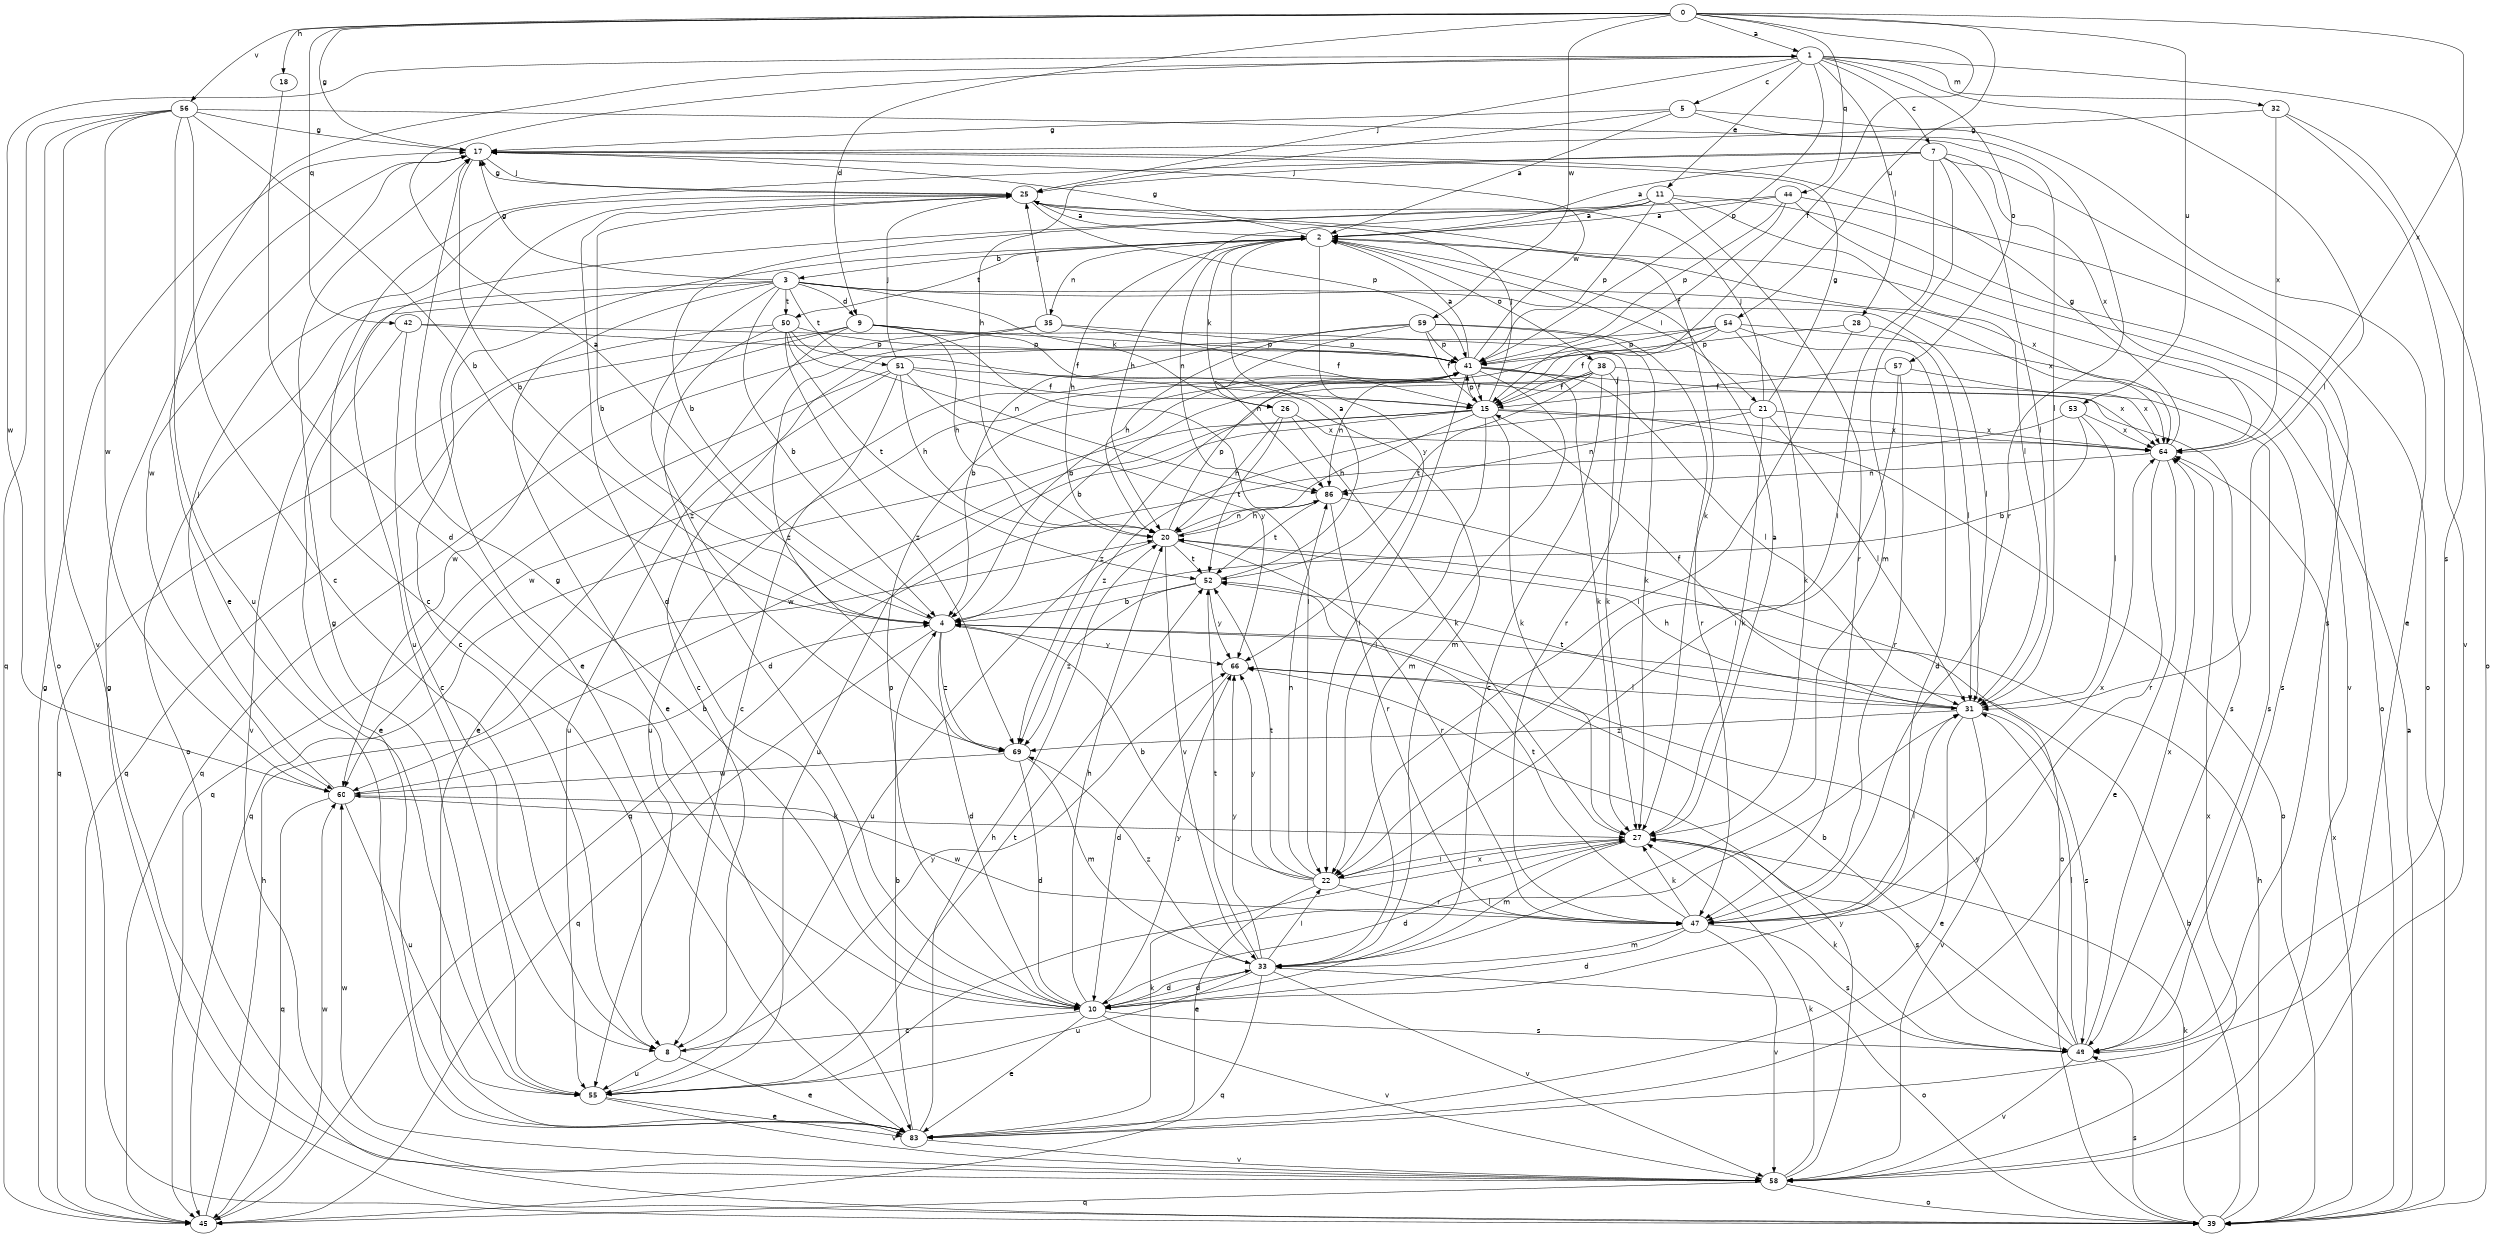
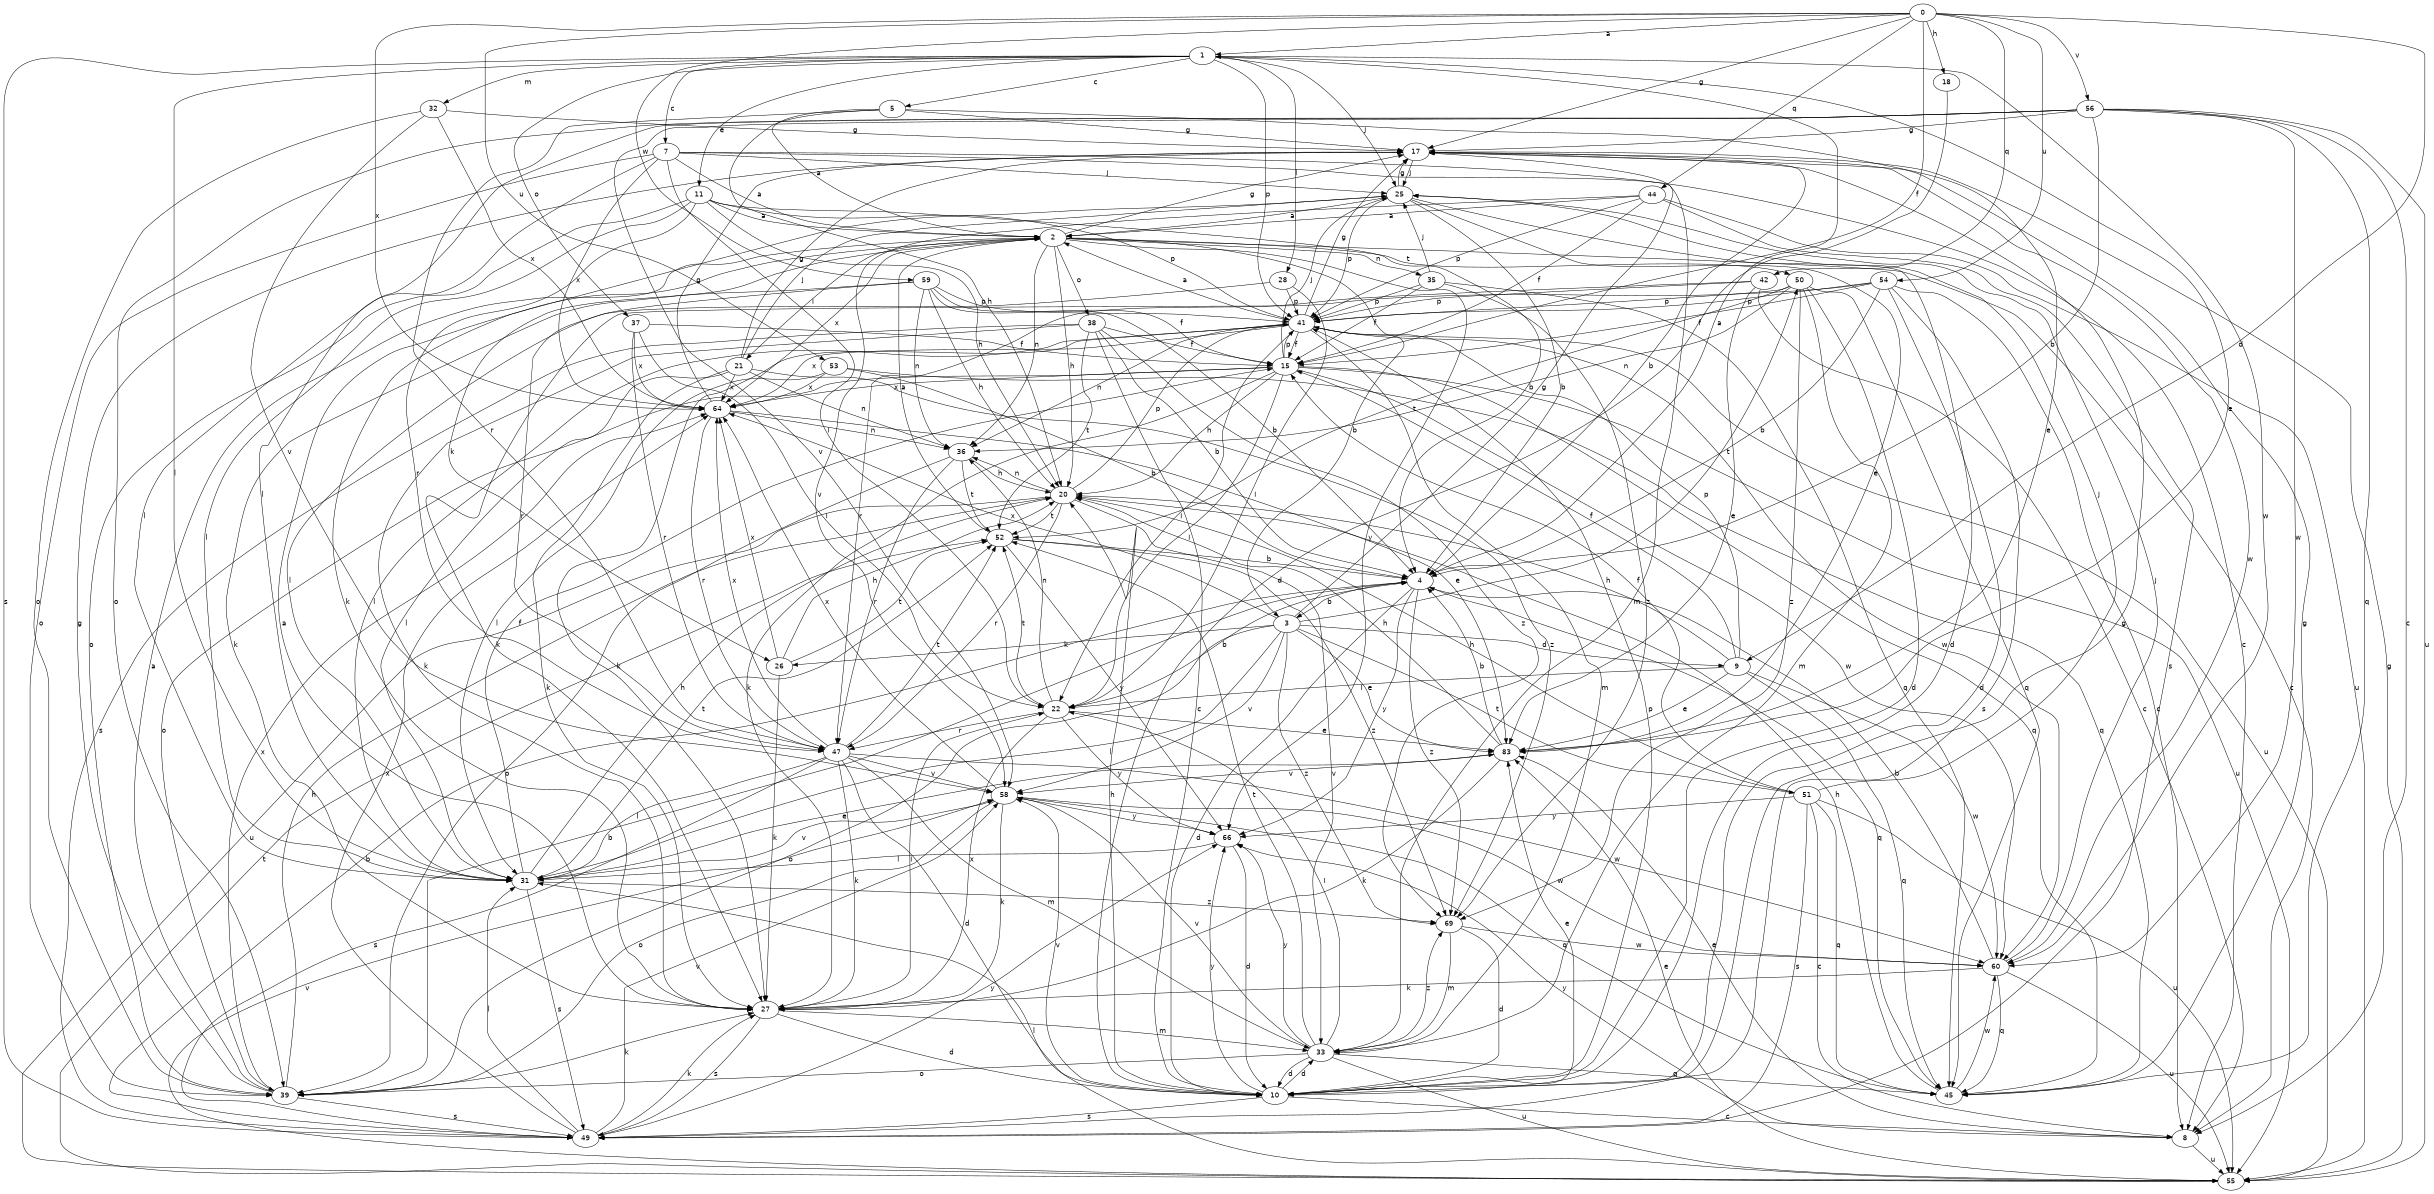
edge "41" -> "17": label "w" -> "g"
node "57": label "57" -> "37"
edge "3" -> "4": reversed
node "86": label "86" -> "36"
